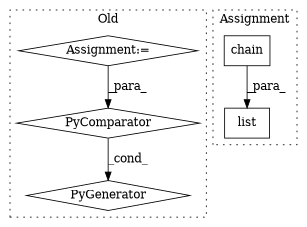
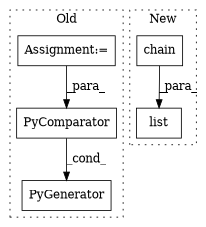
cluster "Assignment": label "Assignment" -> "New"
node "Assignment:=": shape diamond -> box
node "PyComparator": shape diamond -> box
node "PyGenerator": shape diamond -> box
